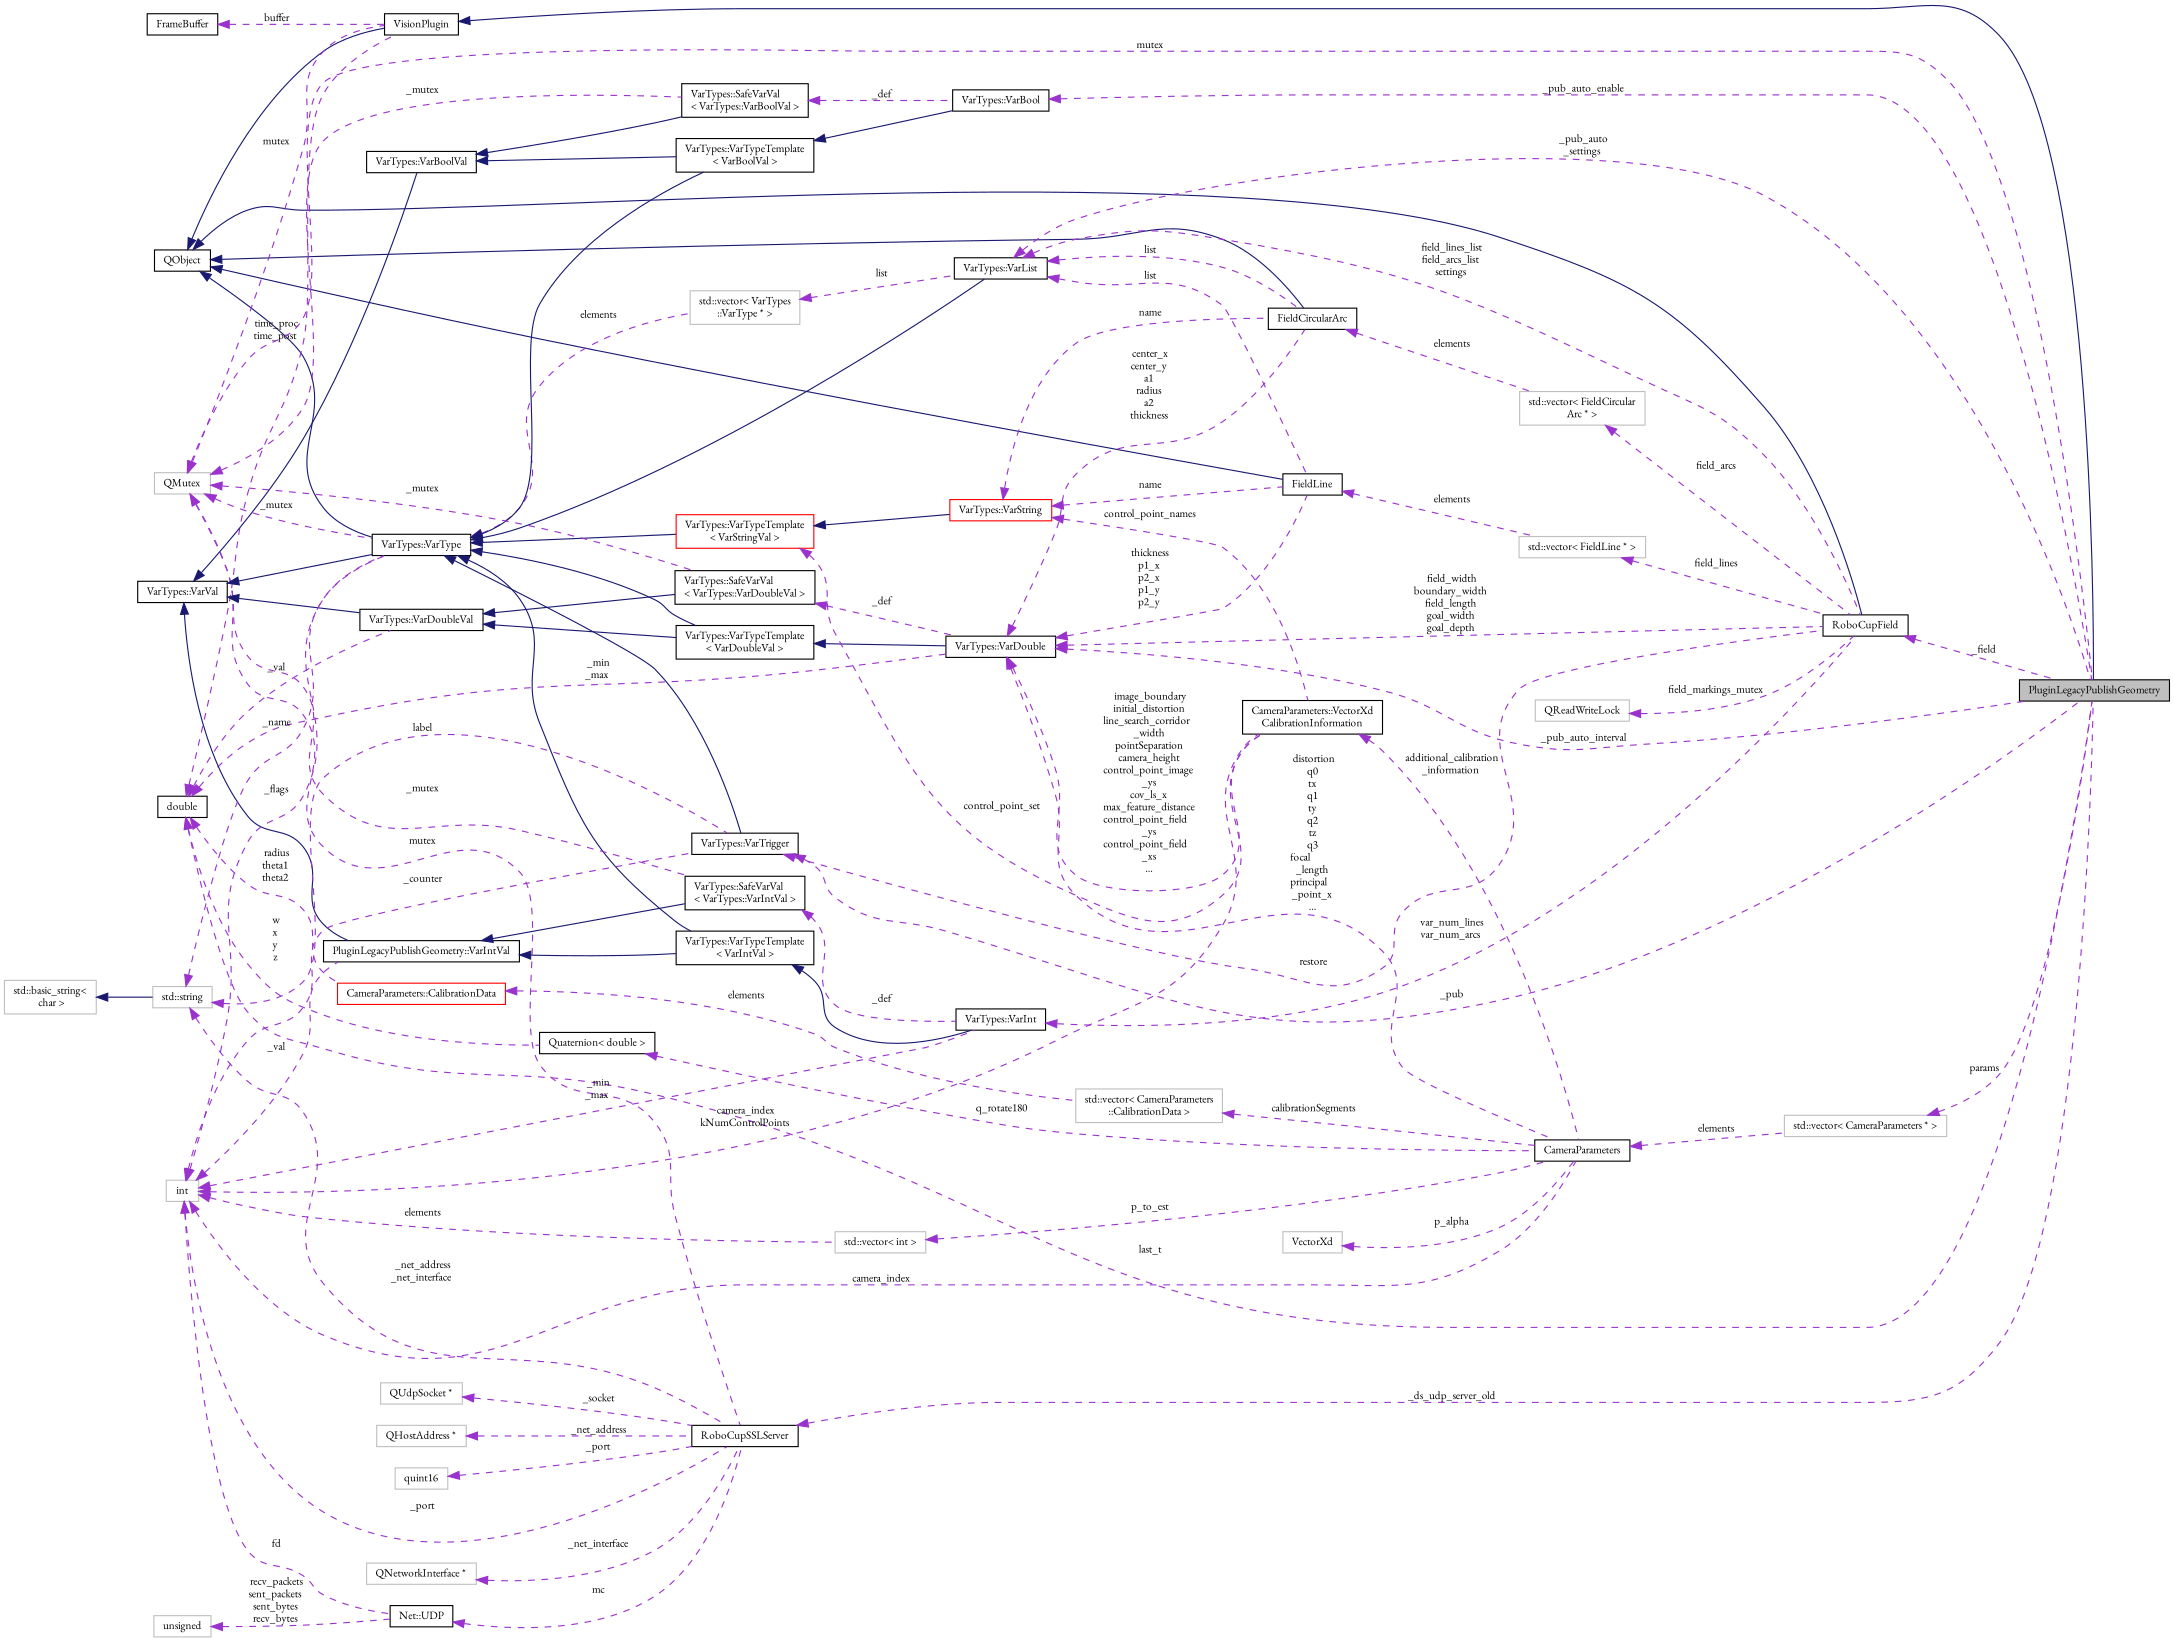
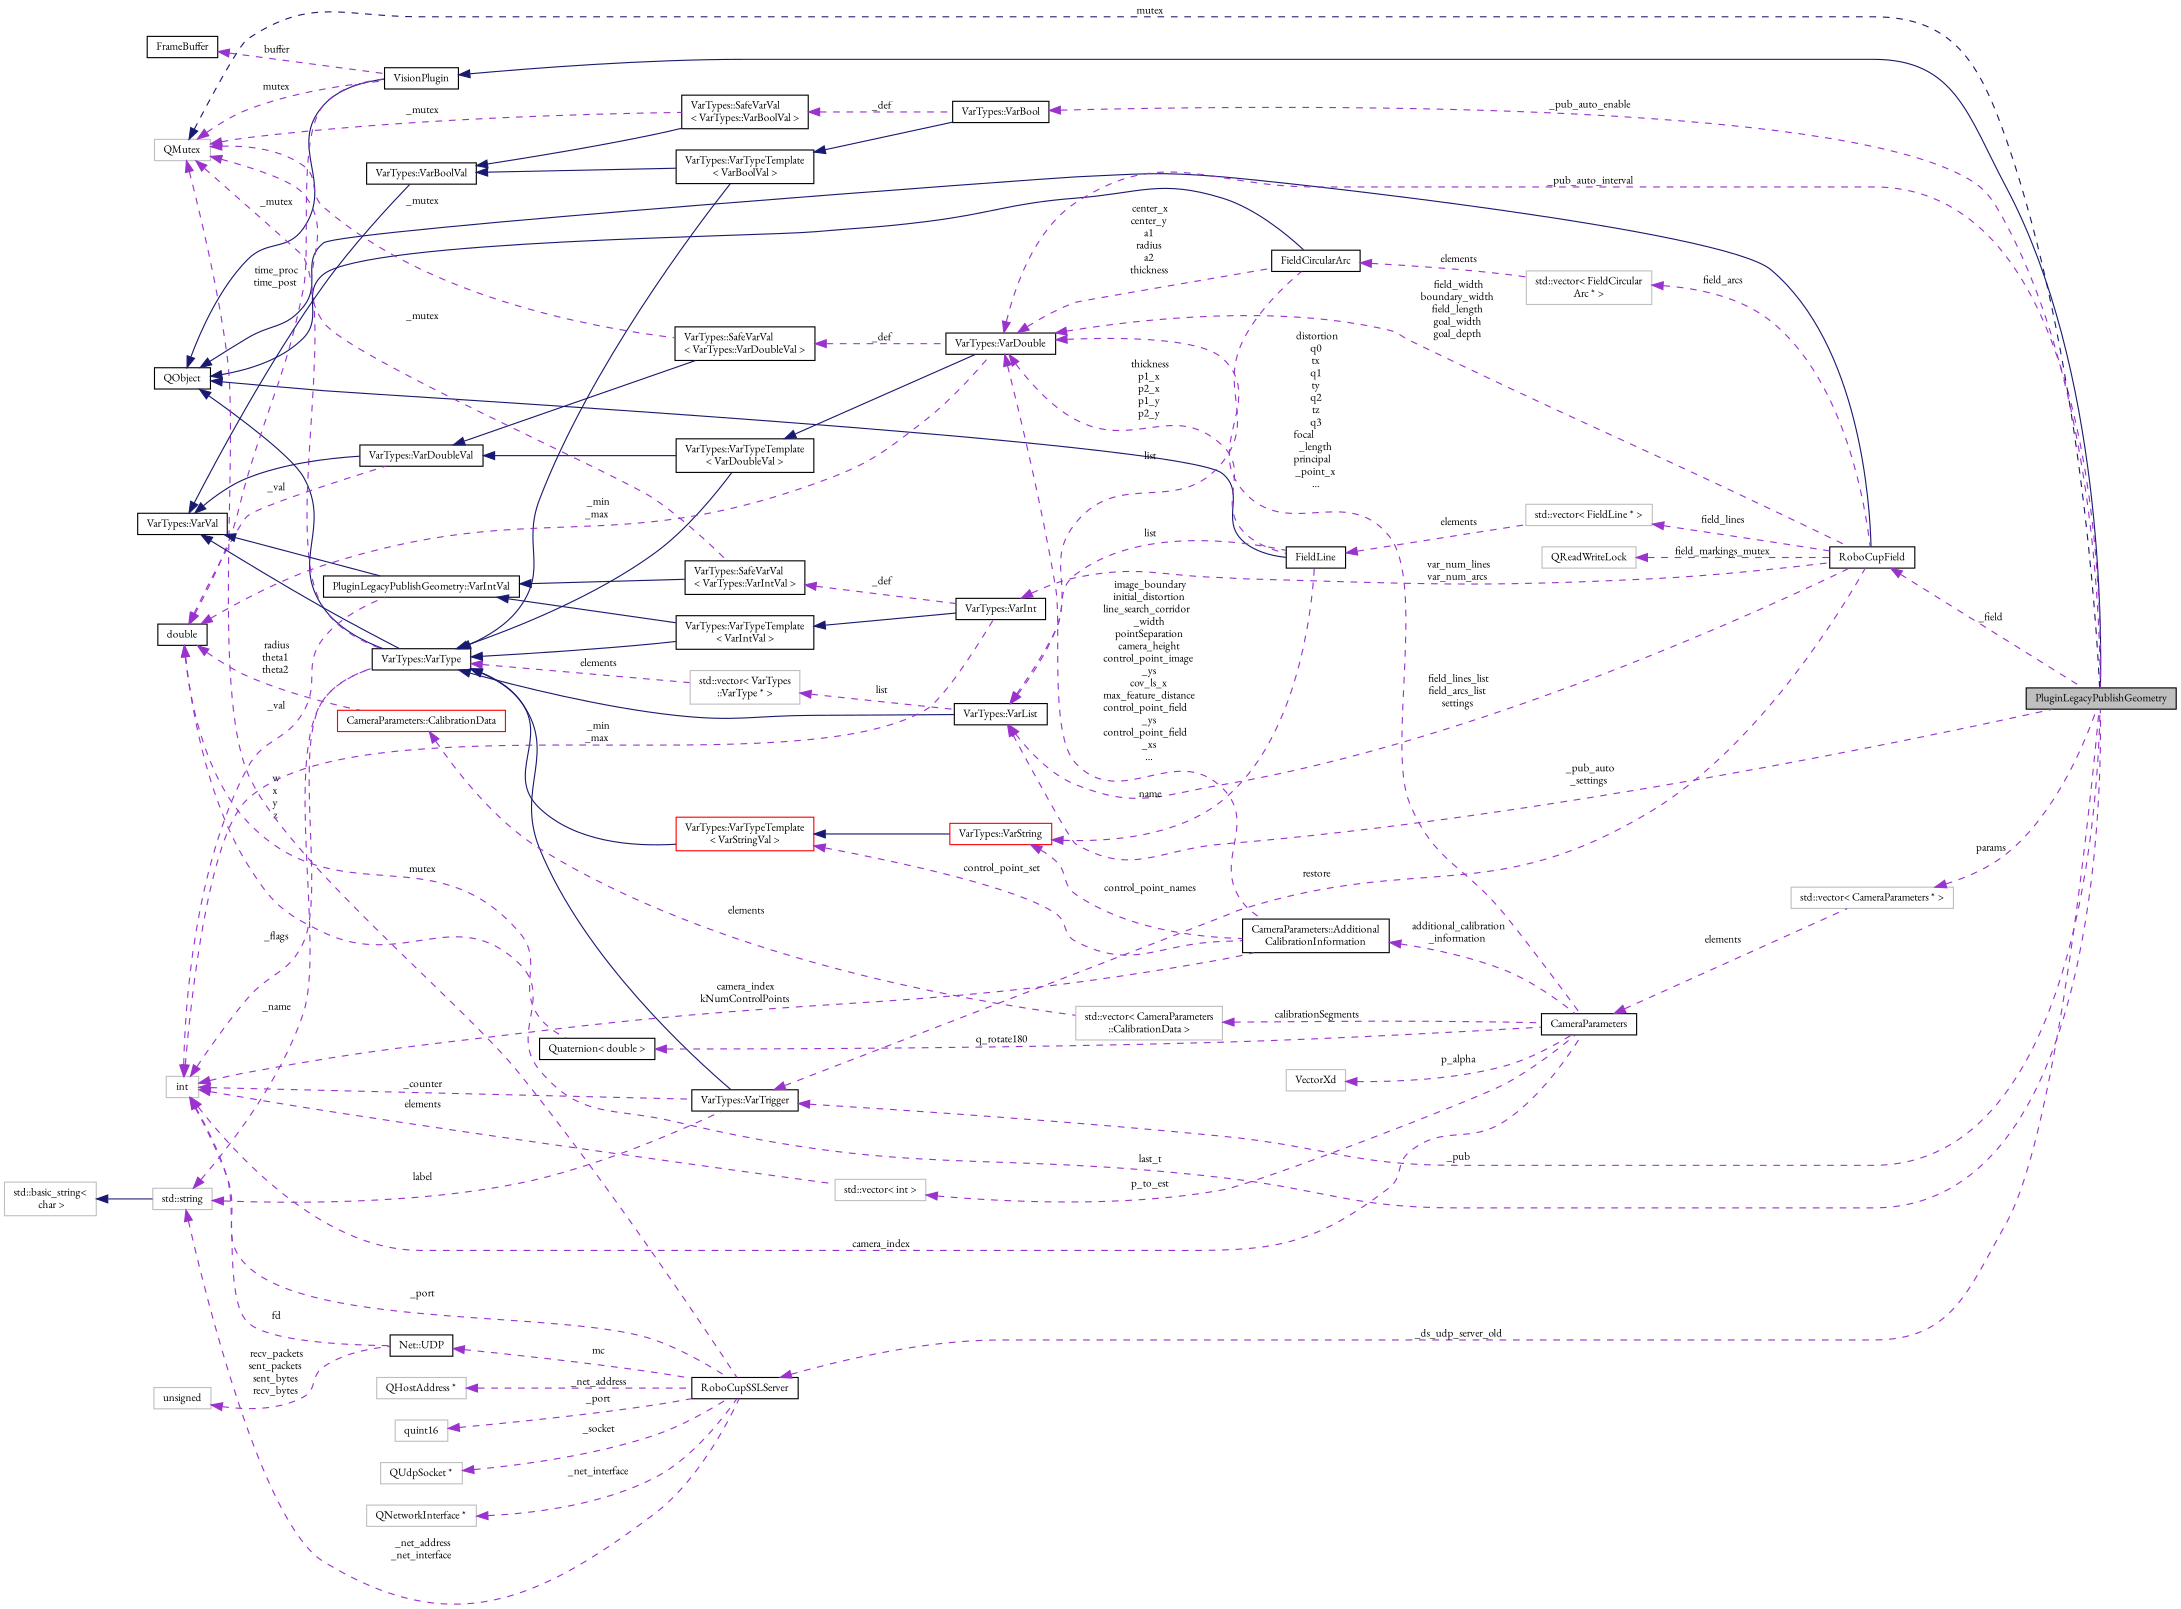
edge "PluginLegacyPublishGeometry" -> "QMutex": color darkorchid3 -> midnightblue
edge "FieldCircularArc" -> "VarTypes::VarString": removed, label "name"
node "CameraParameters::VectorXd CalibrationInformation": label "CameraParameters::VectorXd CalibrationInformation" -> "CameraParameters::Additional CalibrationInformation"
